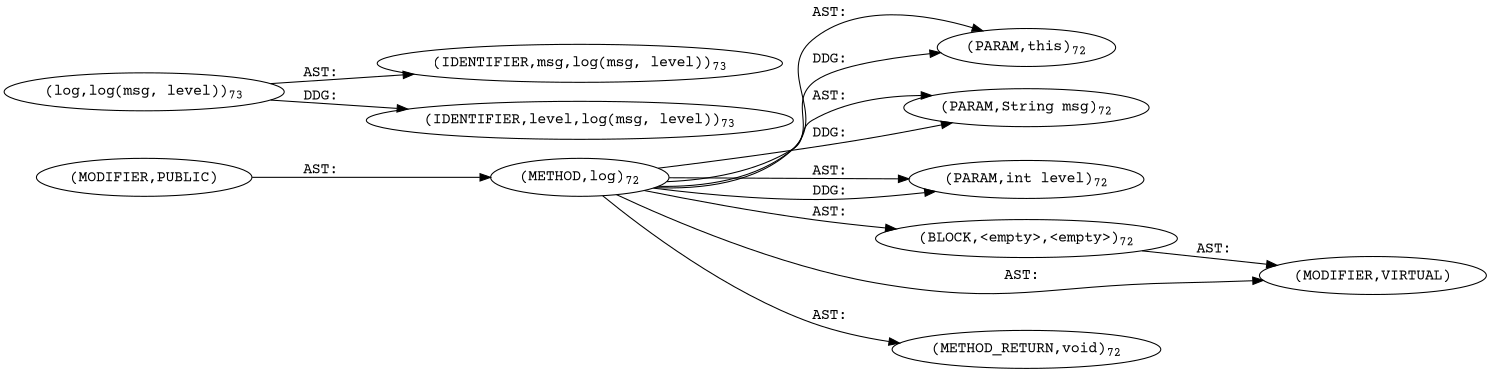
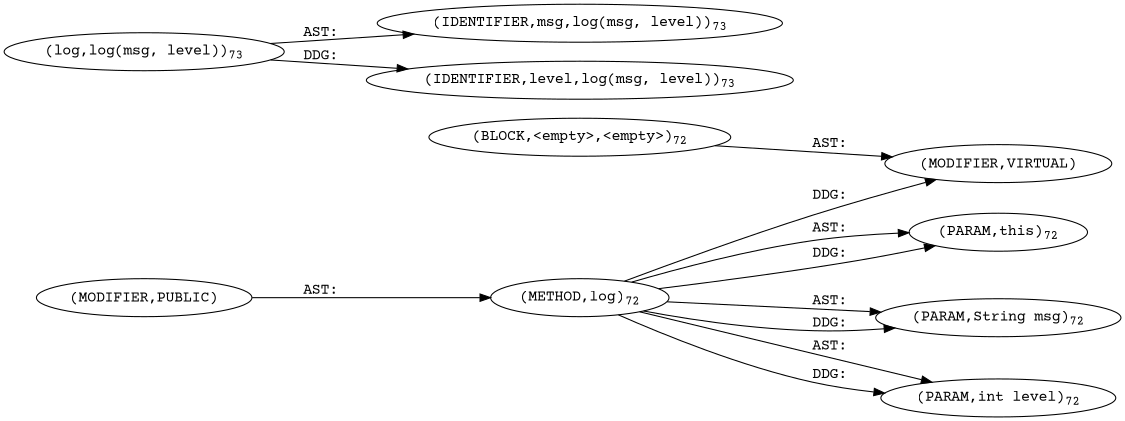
edge "(METHOD,log)" -> "(BLOCK,<empty>,<empty>)": removed, label "AST:"
edge "(METHOD,log)" -> "(MODIFIER,VIRTUAL)": label "AST: " -> "DDG: "
node "(METHOD_RETURN,void)": removed
